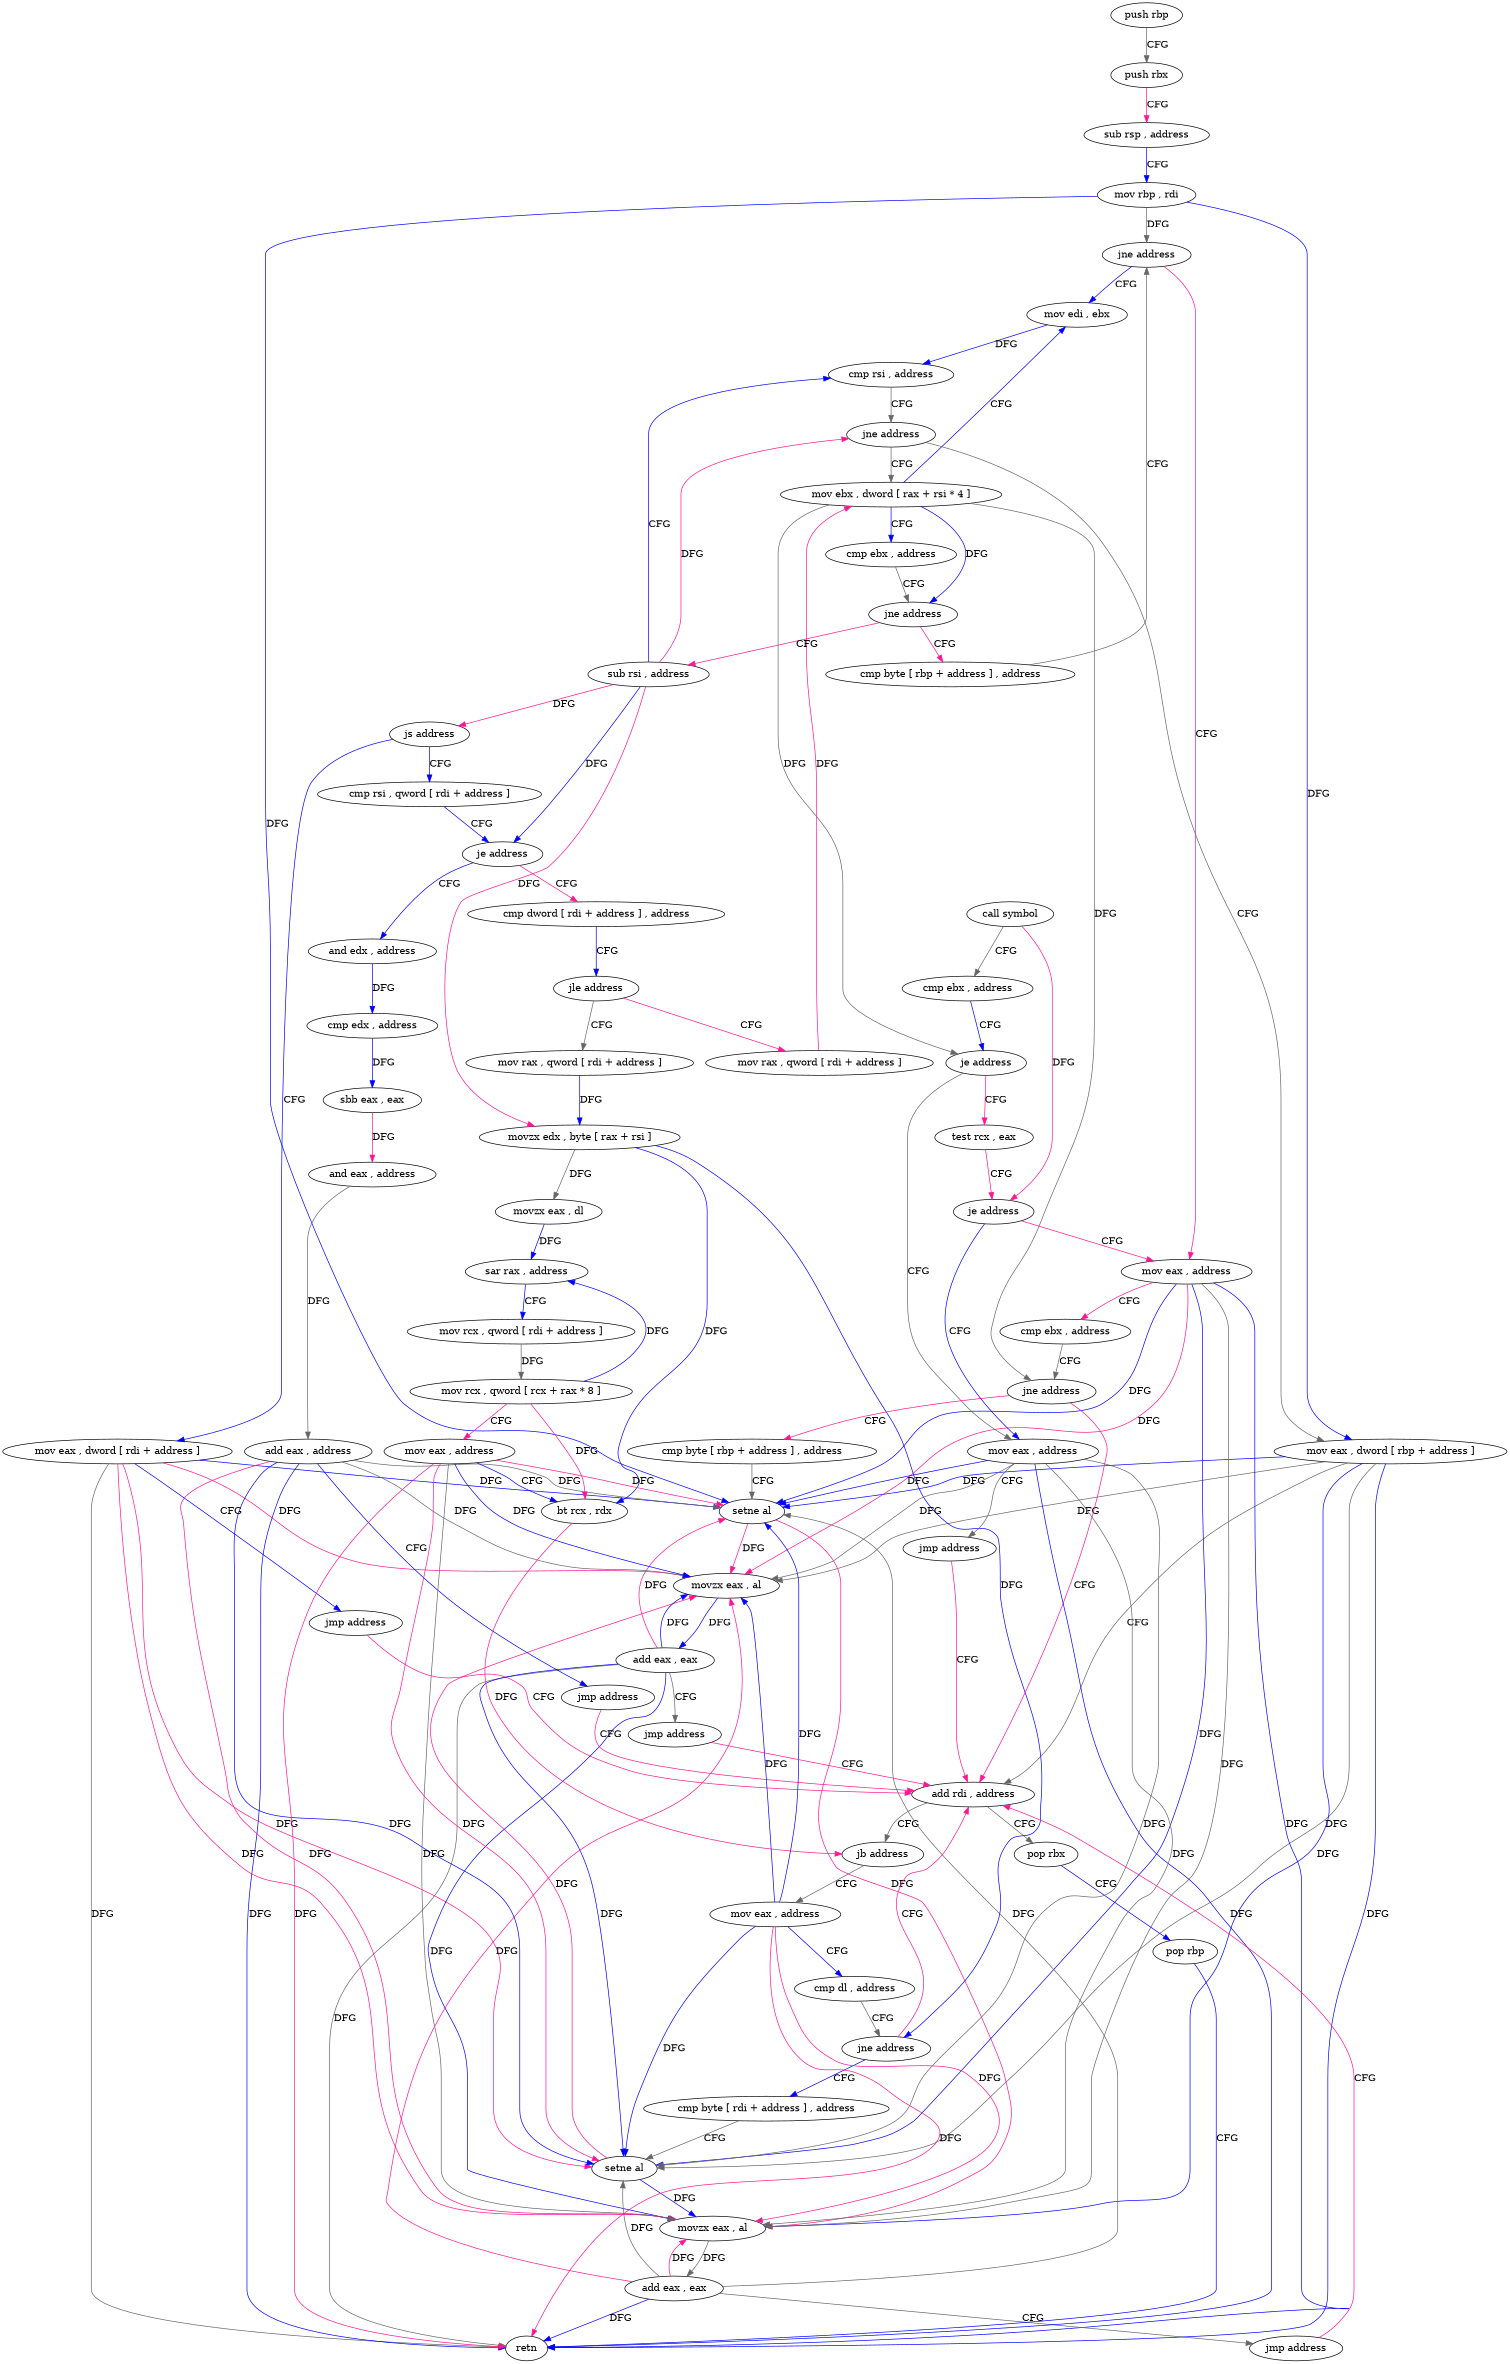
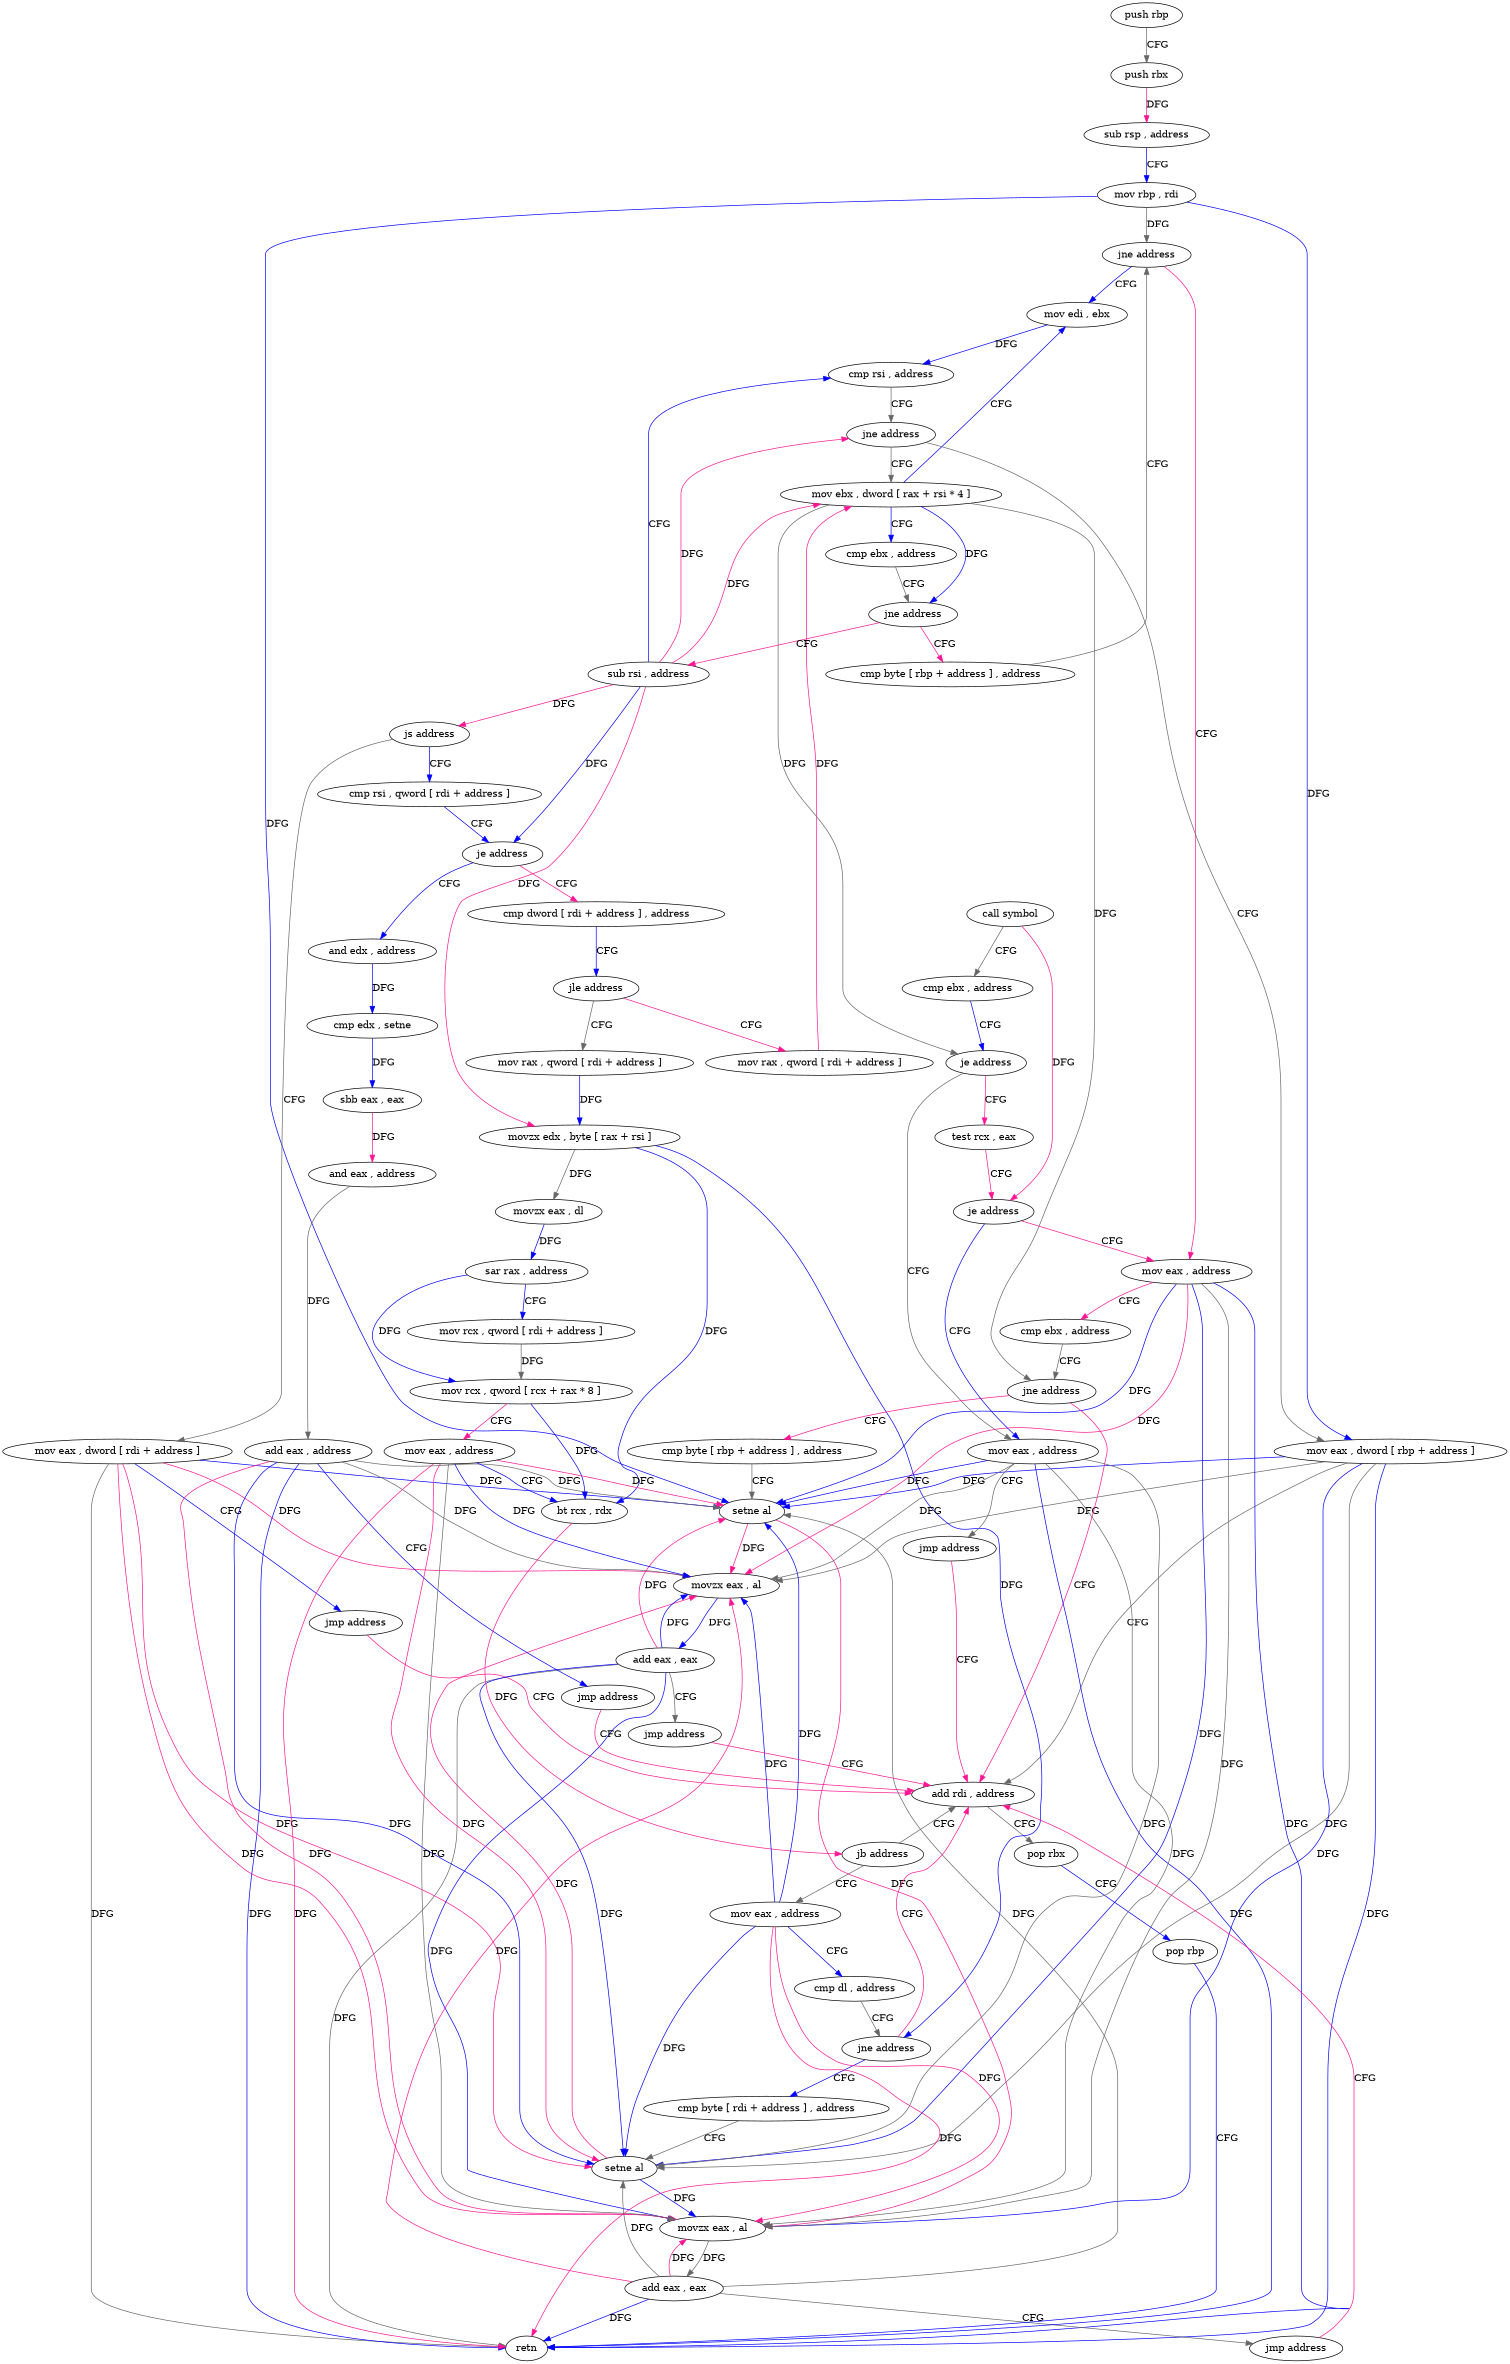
edge "push rbx" -> "sub rsp , address": label "CFG" -> "DFG"
edge "sub rsi , address" -> "mov ebx , dword [ rax + rsi * 4 ]": added, label "DFG"
node "cmp edx , address": label "cmp edx , address" -> "cmp edx , setne"
edge "js address" -> "mov eax , dword [ rdi + address ]": color blue -> gray40
edge "mov rcx , qword [ rcx + rax * 8 ]" -> "sar rax , address": reversed
edge "mov rcx , qword [ rcx + rax * 8 ]" -> "bt rcx , rdx": color deeppink -> blue
edge "add rdi , address" -> "jb address": reversed
